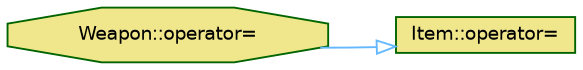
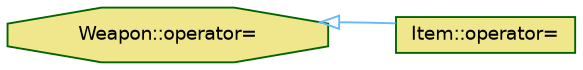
edge "Weapon::operator=" -> "Item::operator=": reversed
